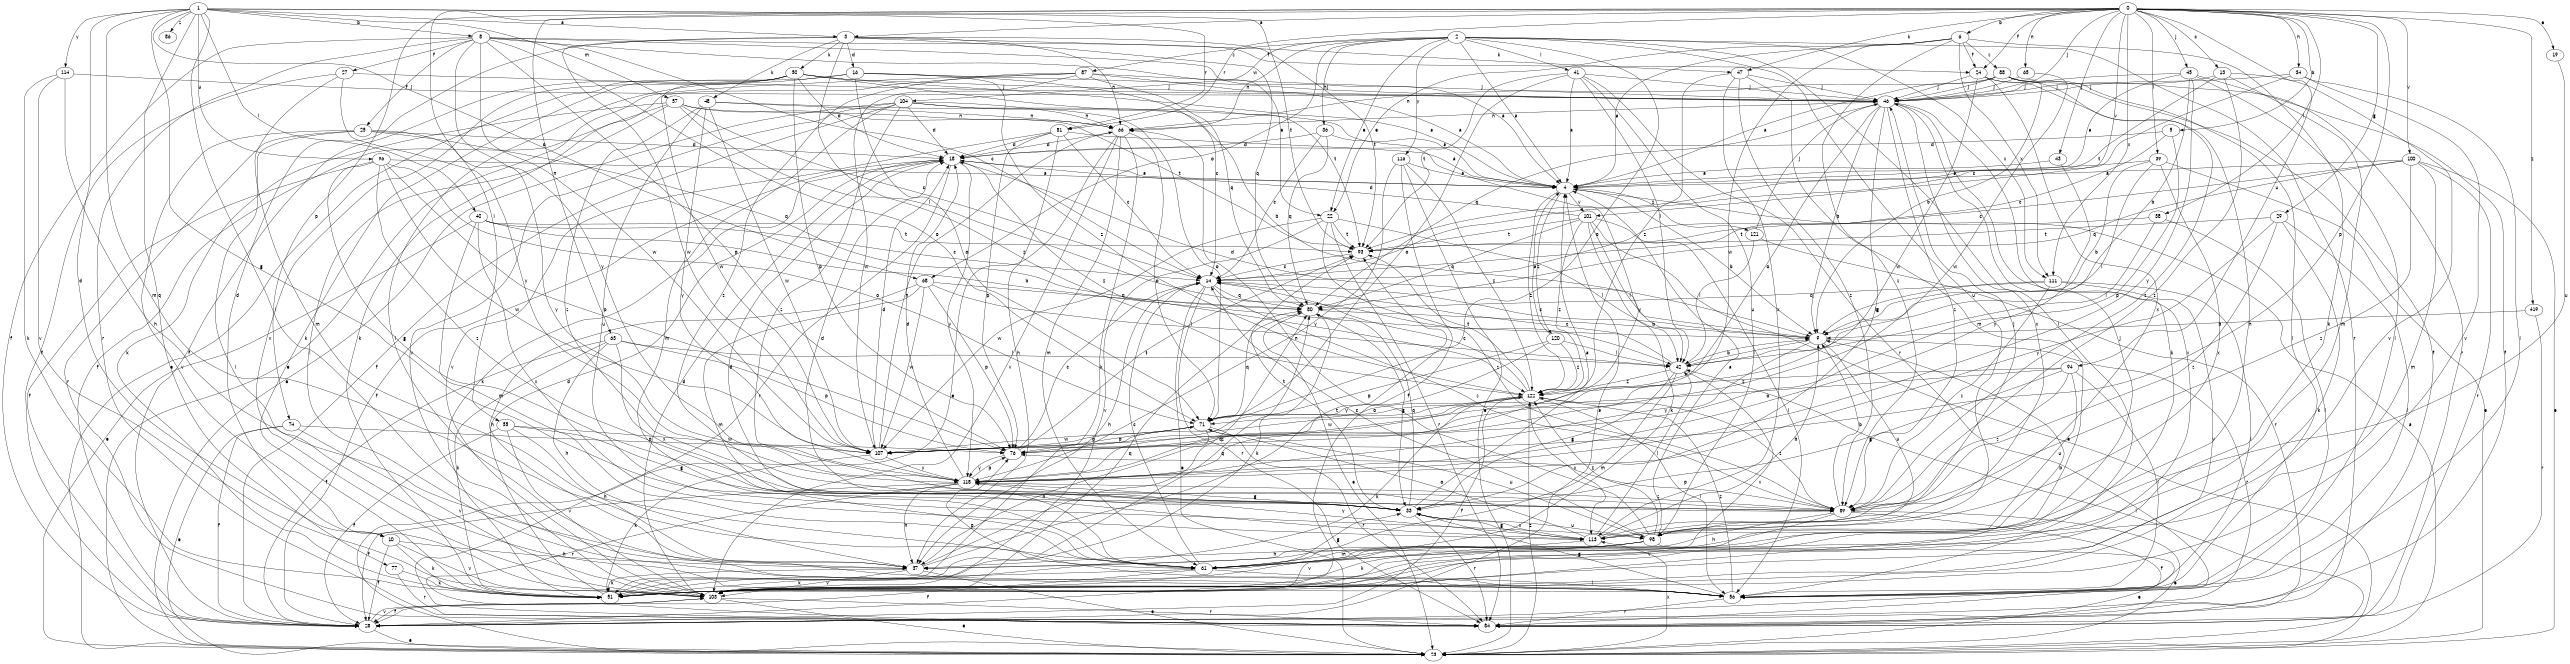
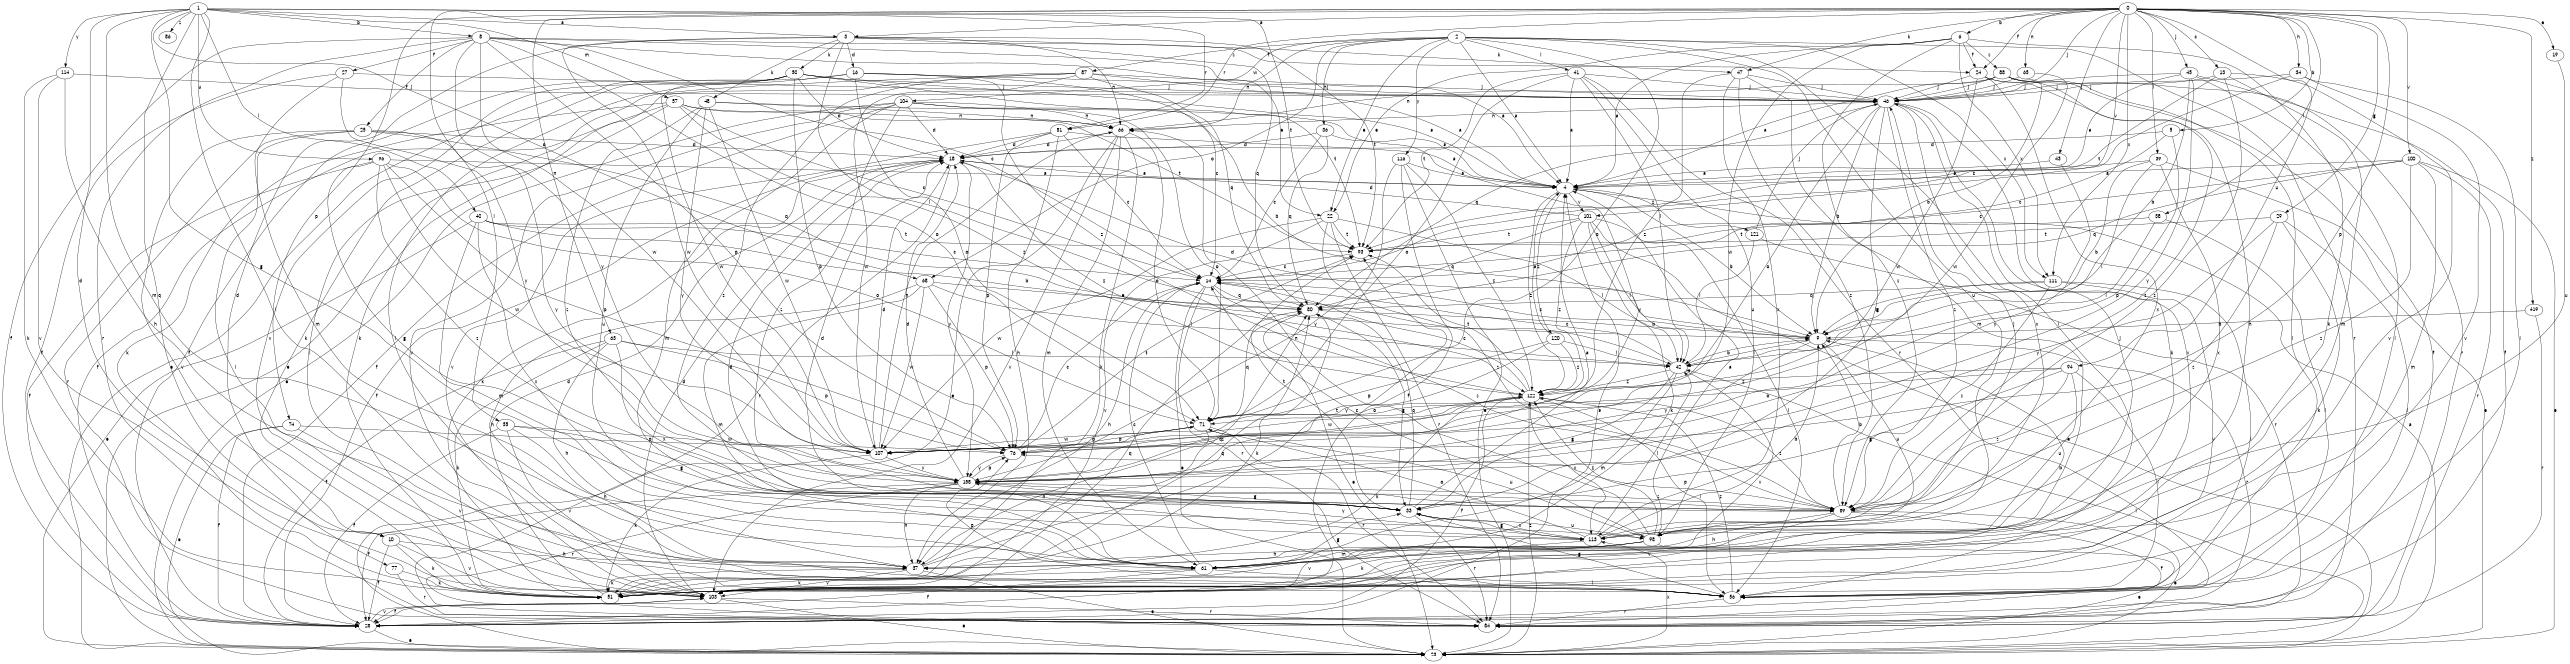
edge "68" -> "80": label "q" -> "e"
node "118": label "118" -> "158"
